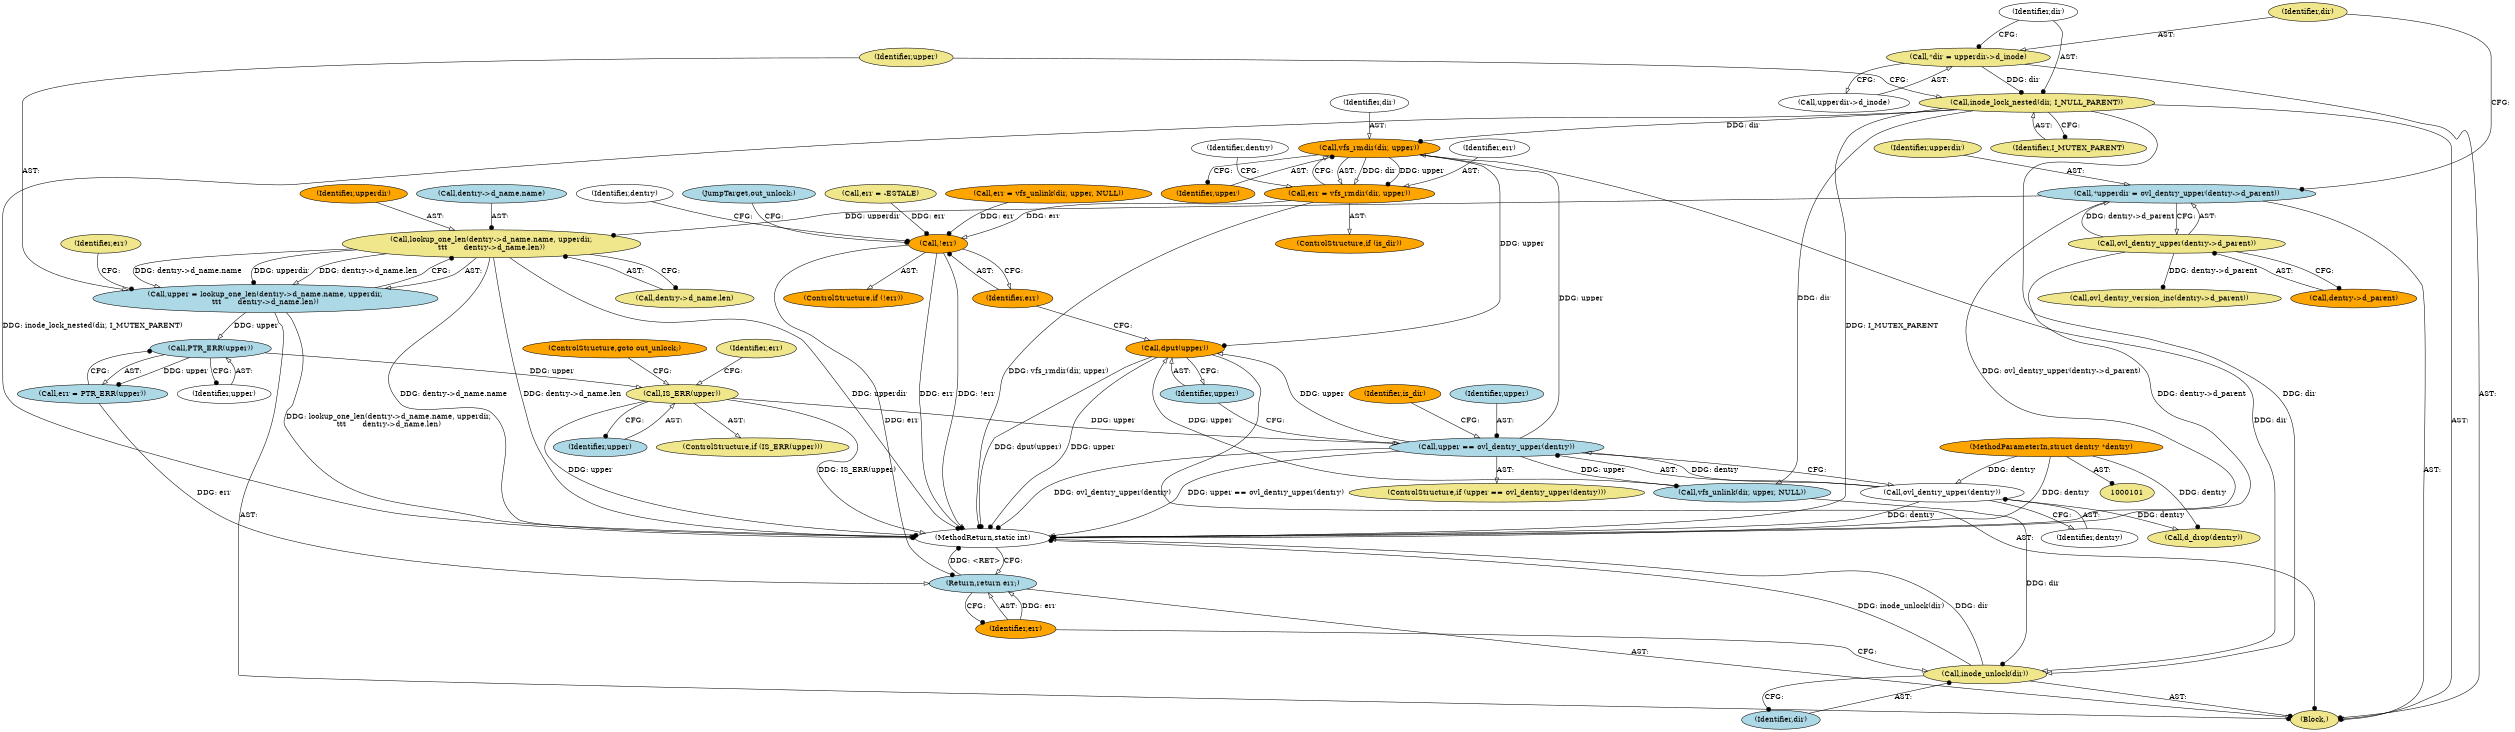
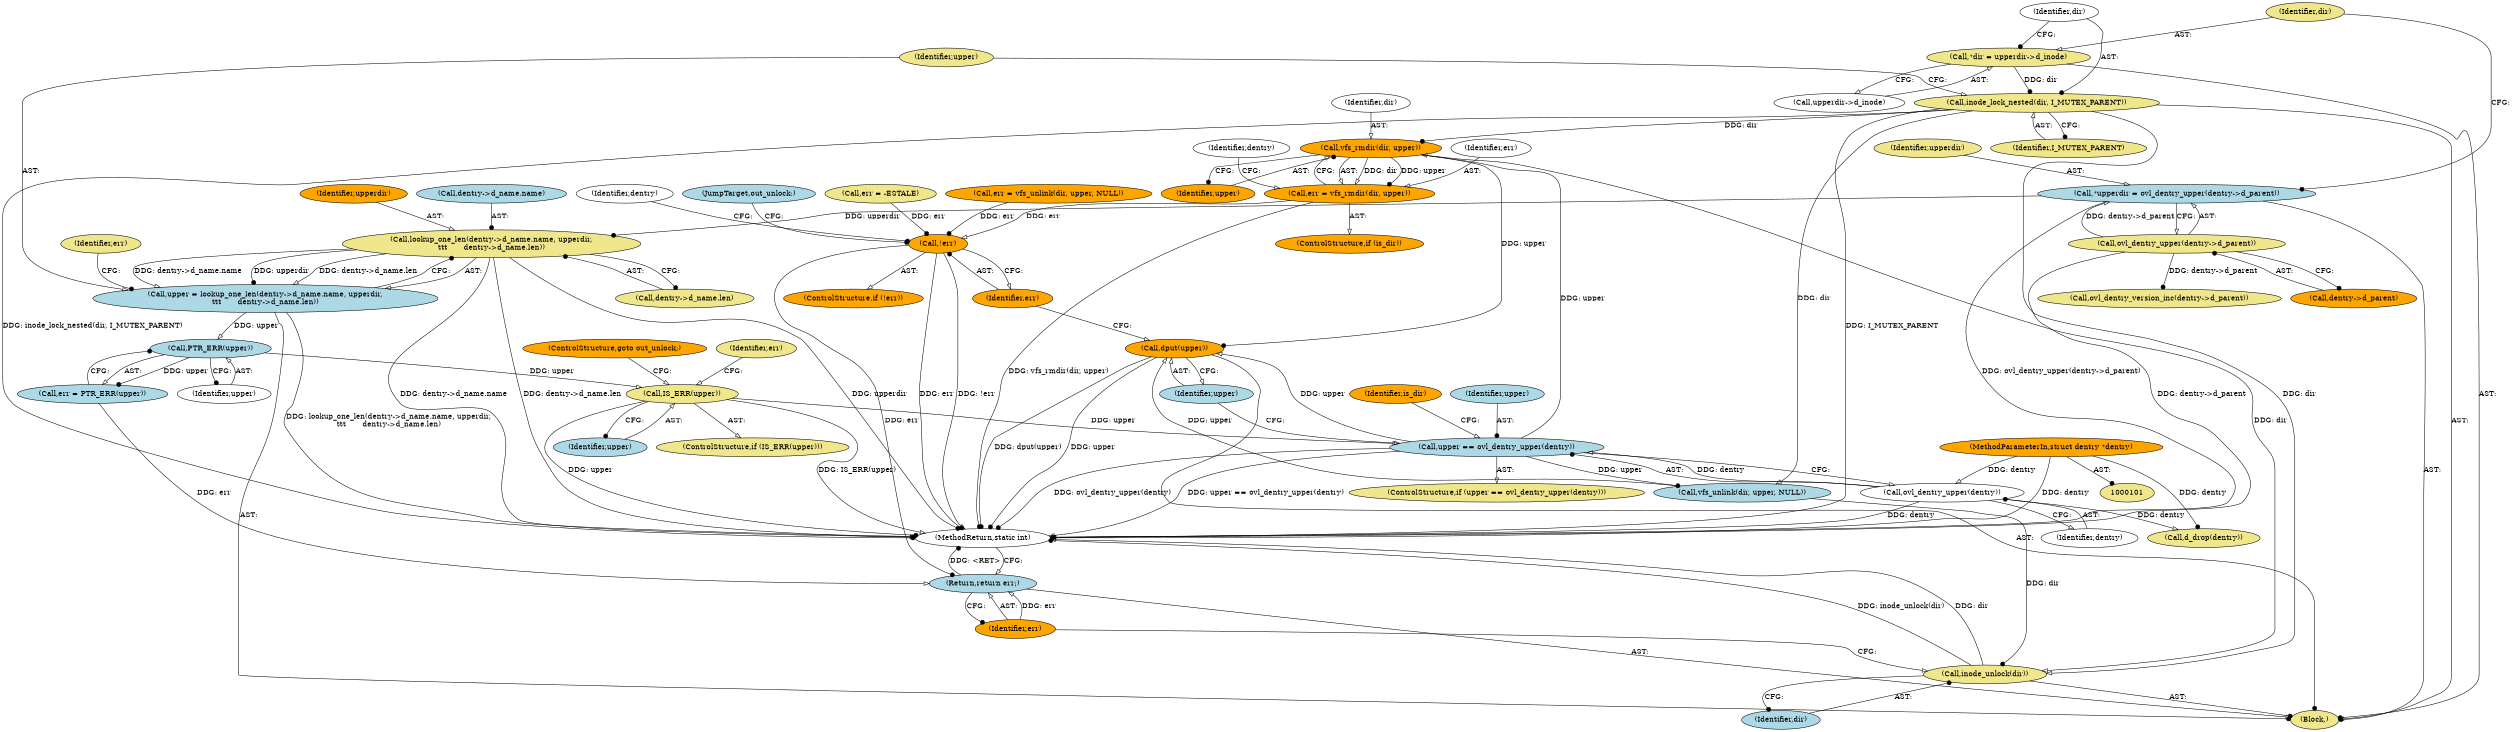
node "(Call,inode_lock_nested(dir, I_NULL_PARENT))": label "(Call,inode_lock_nested(dir, I_NULL_PARENT))" -> "(Call,inode_lock_nested(dir, I_MUTEX_PARENT))"
